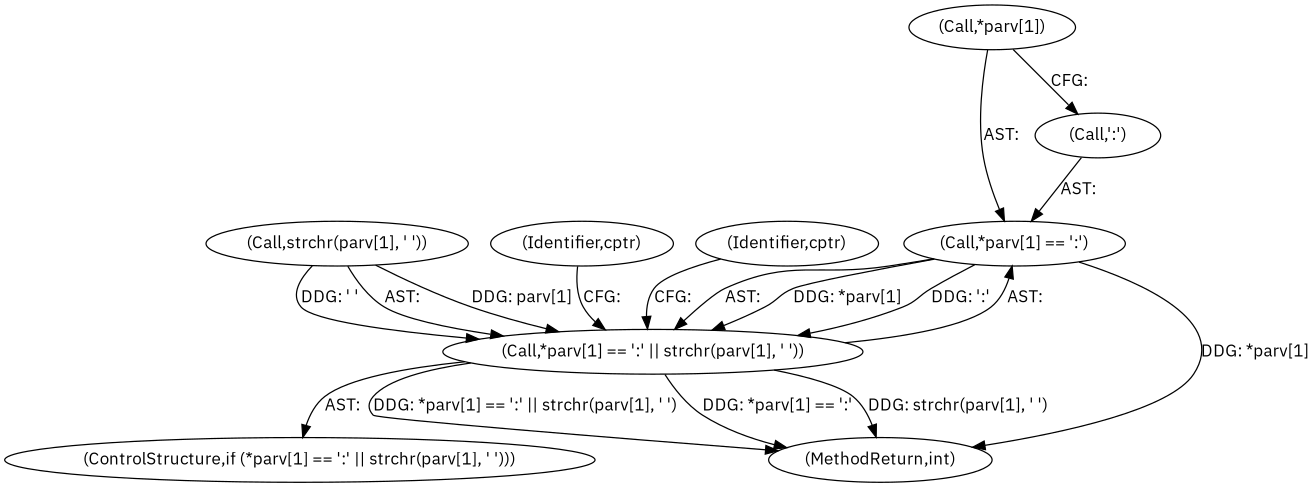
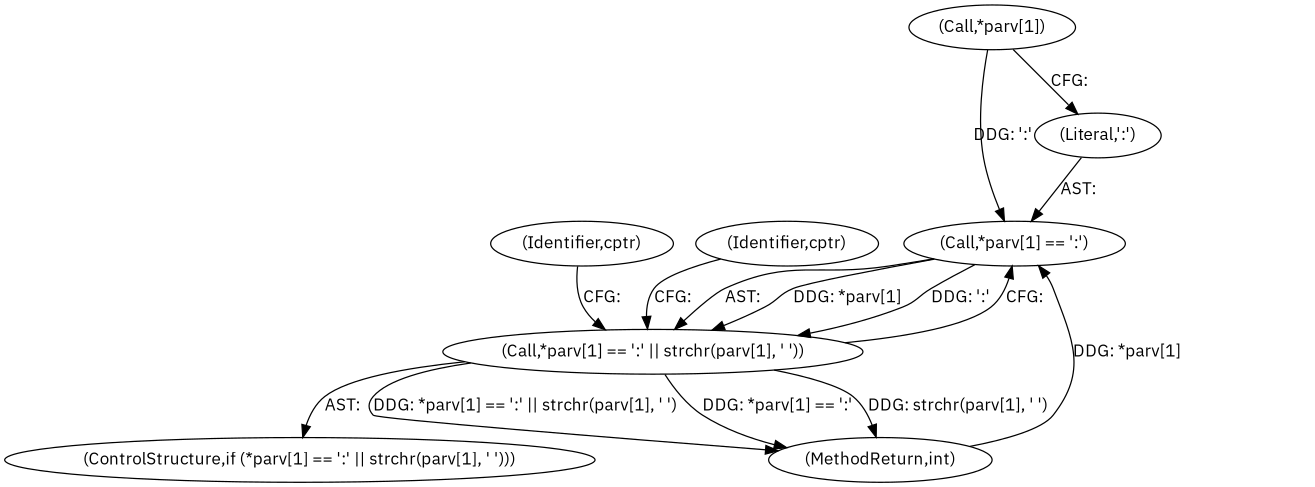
edge "(Call,*parv[1])" -> "(Call,*parv[1] == ':')": label "AST: " -> "DDG: ':'"
node "(Call,':')": label "(Call,':')" -> "(Literal,':')"
node "(Call,strchr(parv[1], ' '))": removed
edge "(Call,*parv[1] == ':' || strchr(parv[1], ' '))" -> "(Call,*parv[1] == ':')": label "AST: " -> "CFG: "
edge "(Call,*parv[1] == ':')" -> "(MethodReturn,int)": reversed
